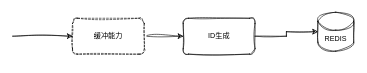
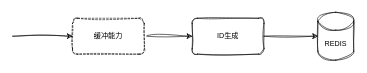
node "REDIS": size 36x39 -> 36x48
node "ID生成": moved (219, 36) -> (228, 36)
